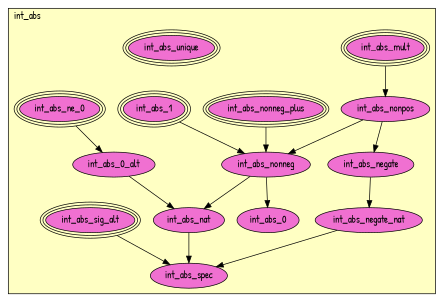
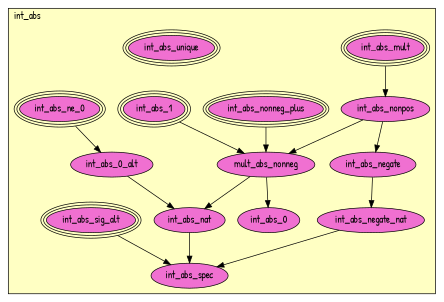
node "int_abs_nonneg": label "int_abs_nonneg" -> "mult_abs_nonneg"
